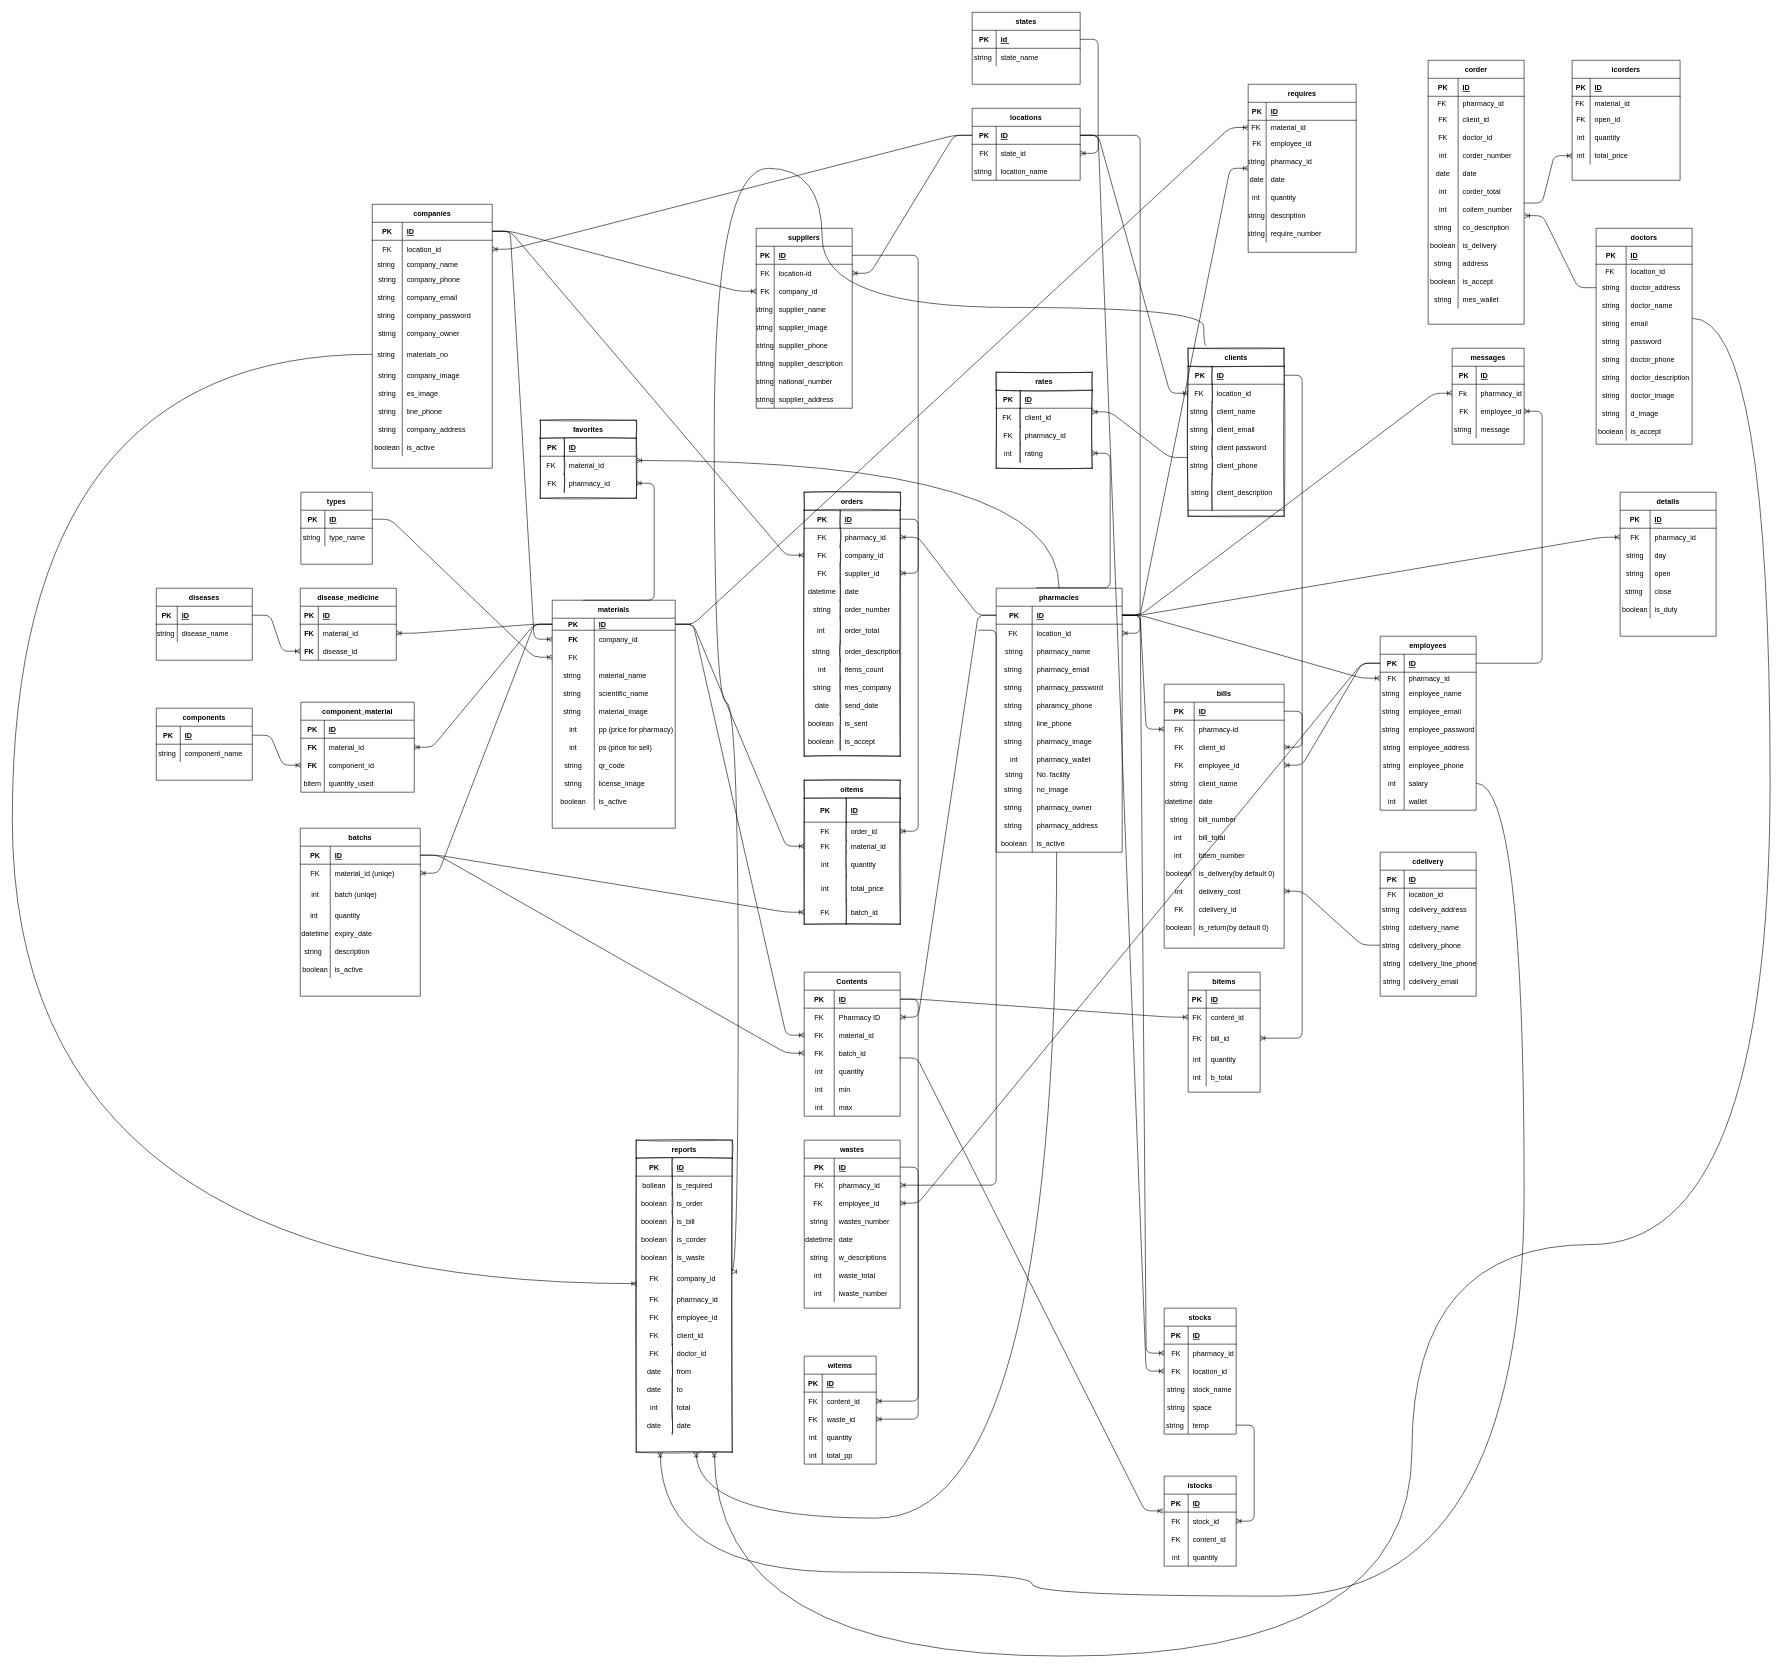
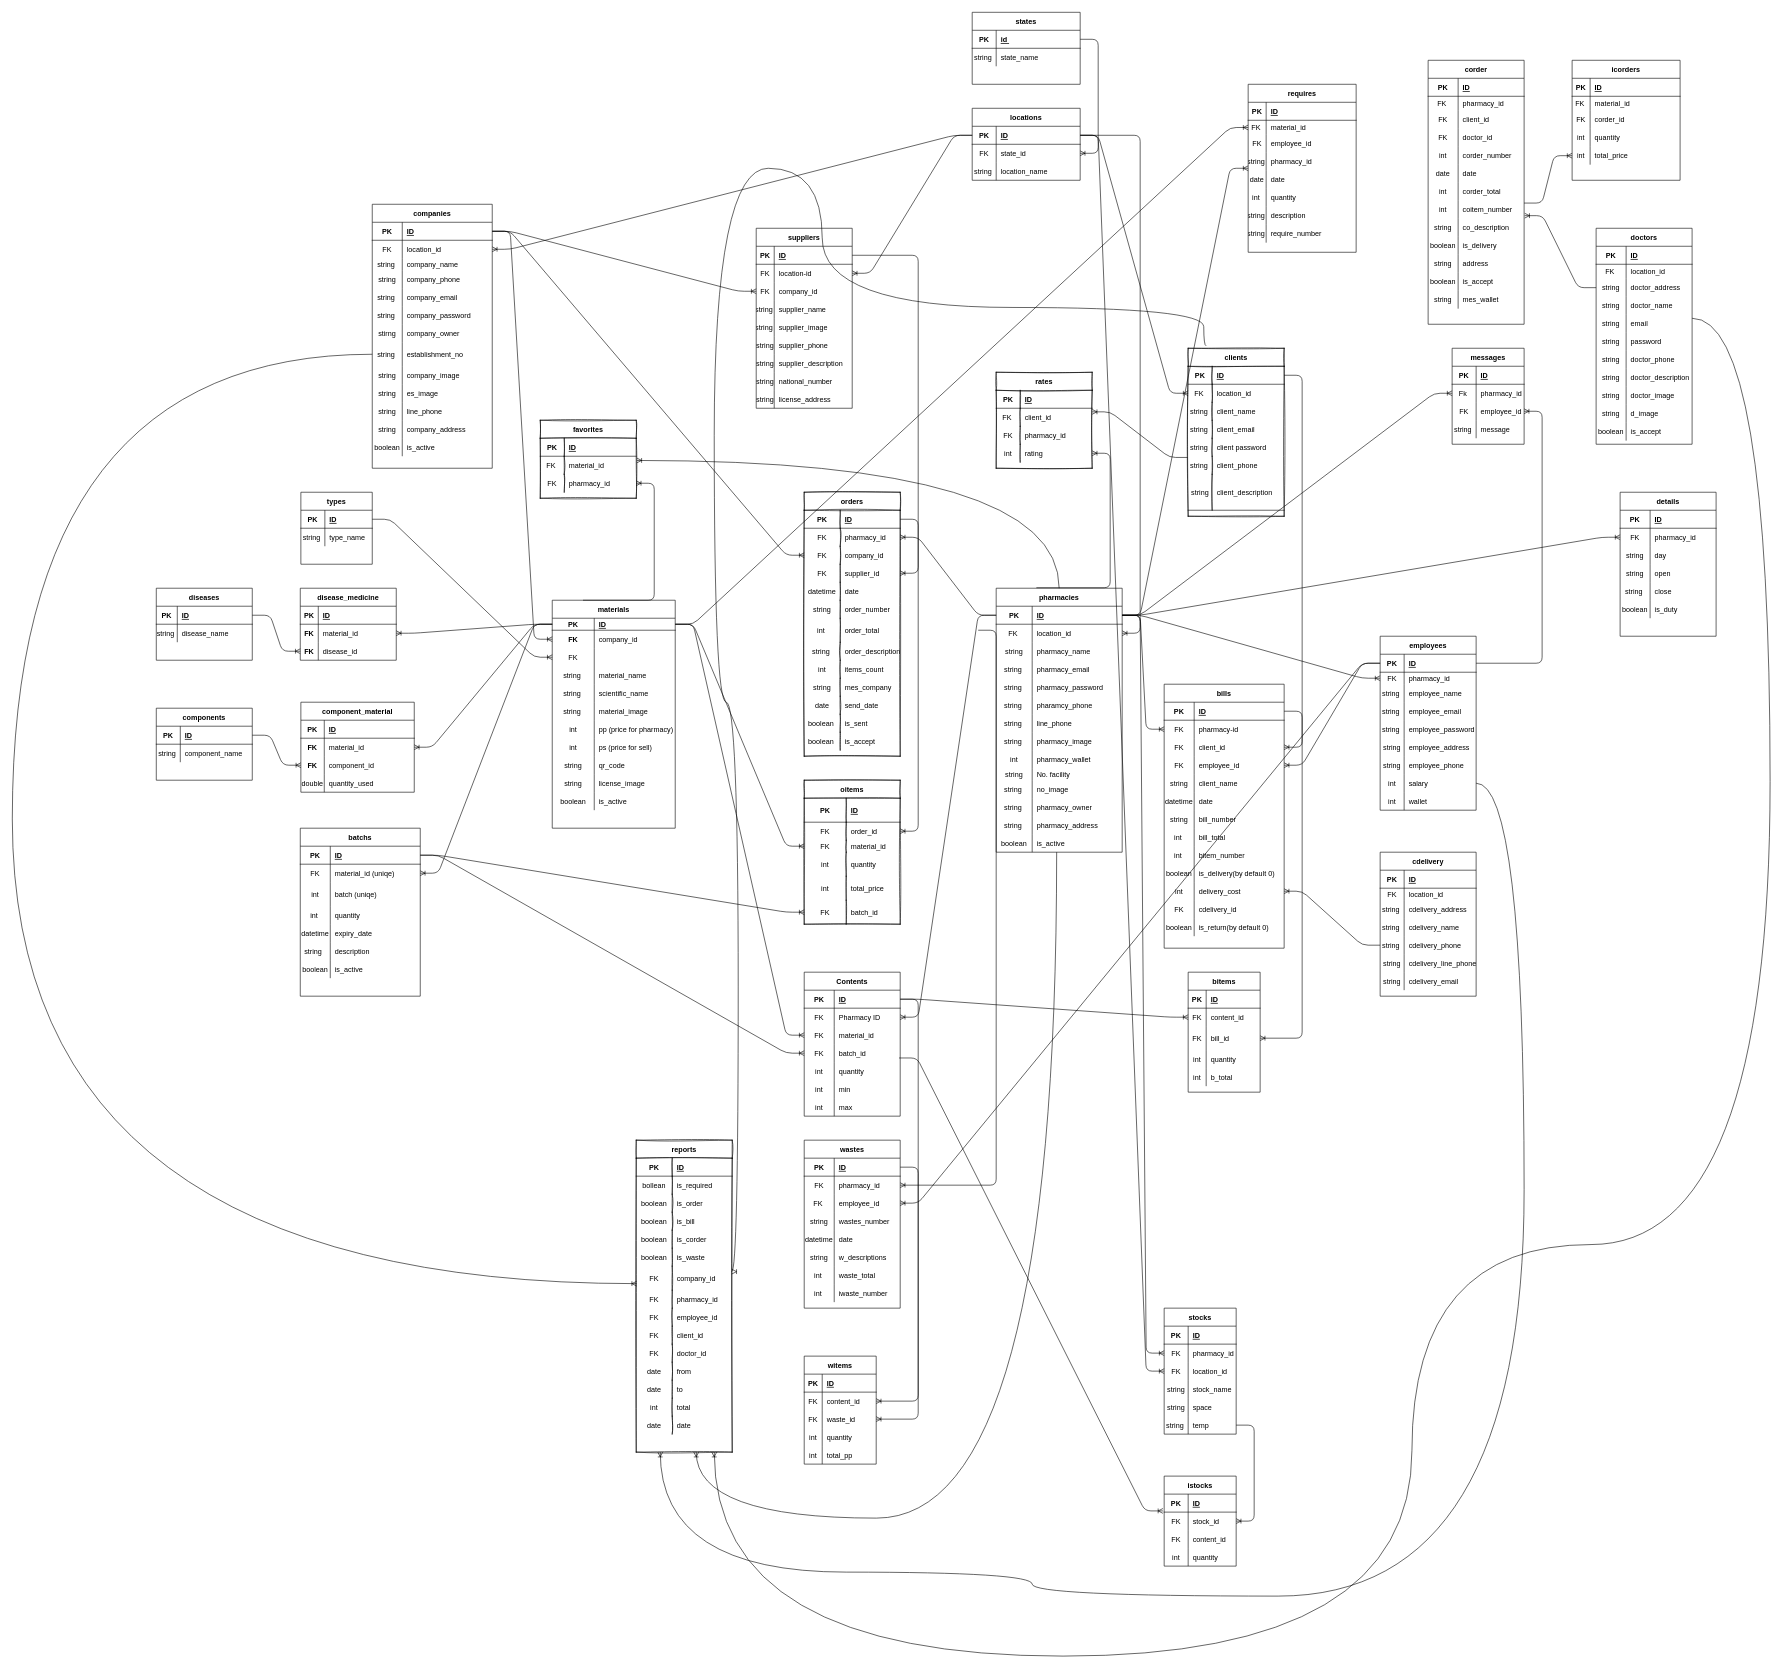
node "open_id": label "open_id" -> "corder_id"
node "materials_no": label "materials_no" -> "establishment_no"
node "supplier_address": label "supplier_address" -> "license_address"
node "bitem": label "bitem" -> "double"
